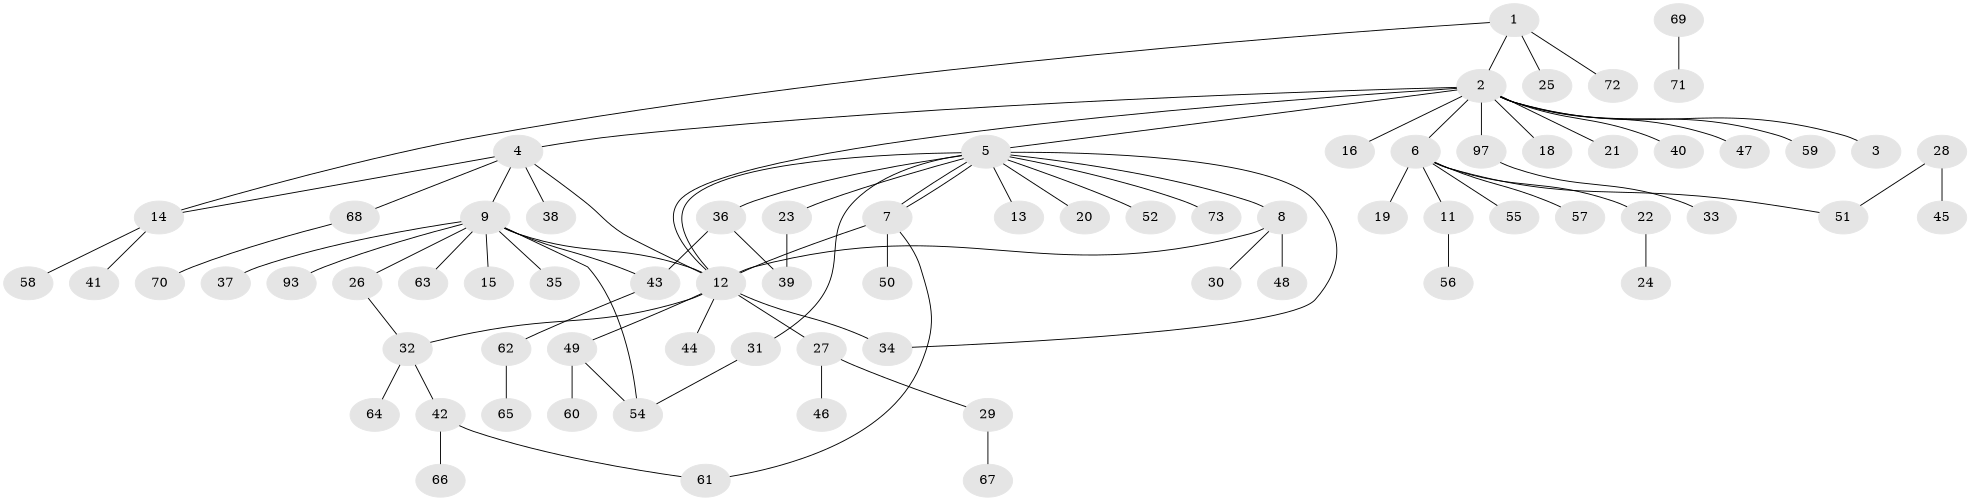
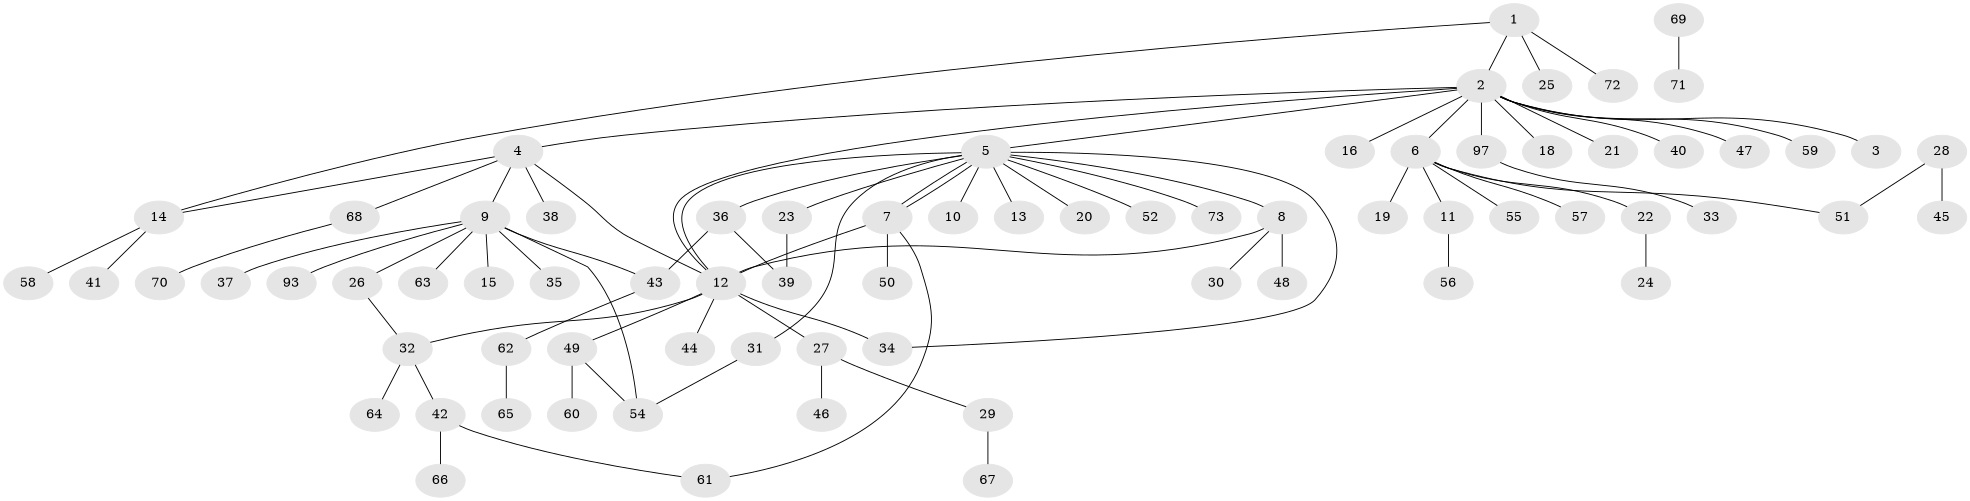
node "10": added
edge "9" -- "12": removed
